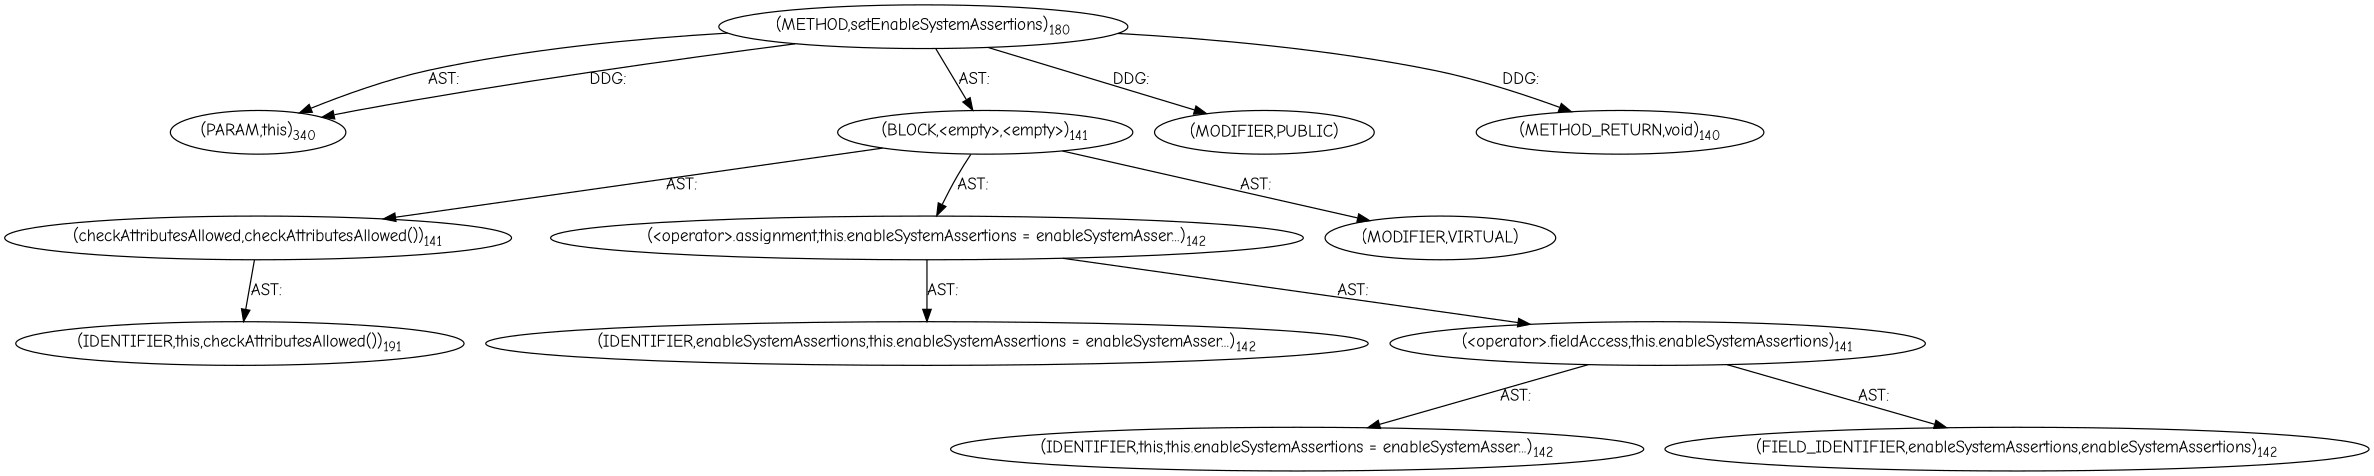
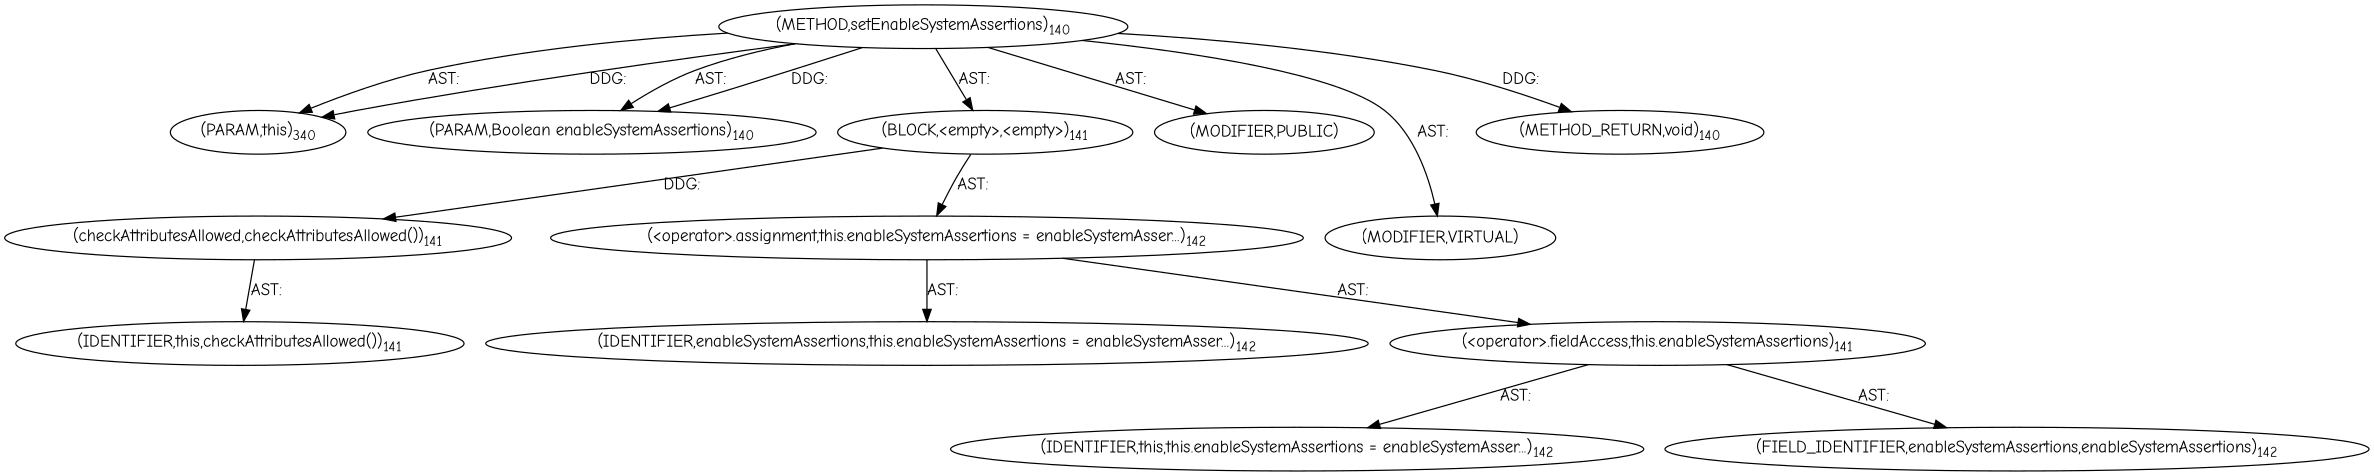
node "(METHOD,setEnableSystemAssertions)": text "180" -> "140"
edge "(METHOD,setEnableSystemAssertions)" -> "(MODIFIER,PUBLIC)": label "DDG: " -> "AST: "
node "(PARAM,Boolean enableSystemAssertions)": added
edge "(BLOCK,<empty>,<empty>)" -> "(MODIFIER,VIRTUAL)": now "(METHOD,setEnableSystemAssertions)" -> "(MODIFIER,VIRTUAL)"
edge "(BLOCK,<empty>,<empty>)" -> "(checkAttributesAllowed,checkAttributesAllowed())": label "AST: " -> "DDG: "
node "(IDENTIFIER,this,checkAttributesAllowed())": text "191" -> "141"
